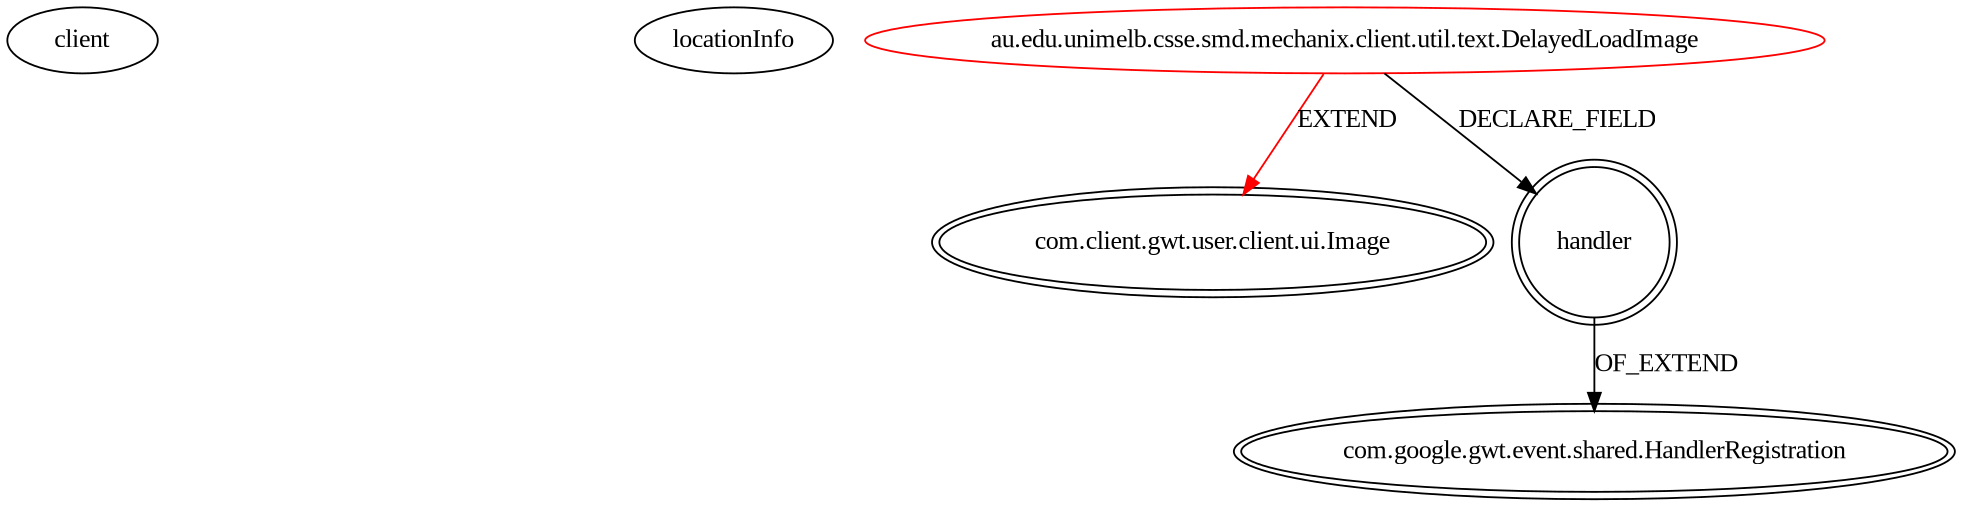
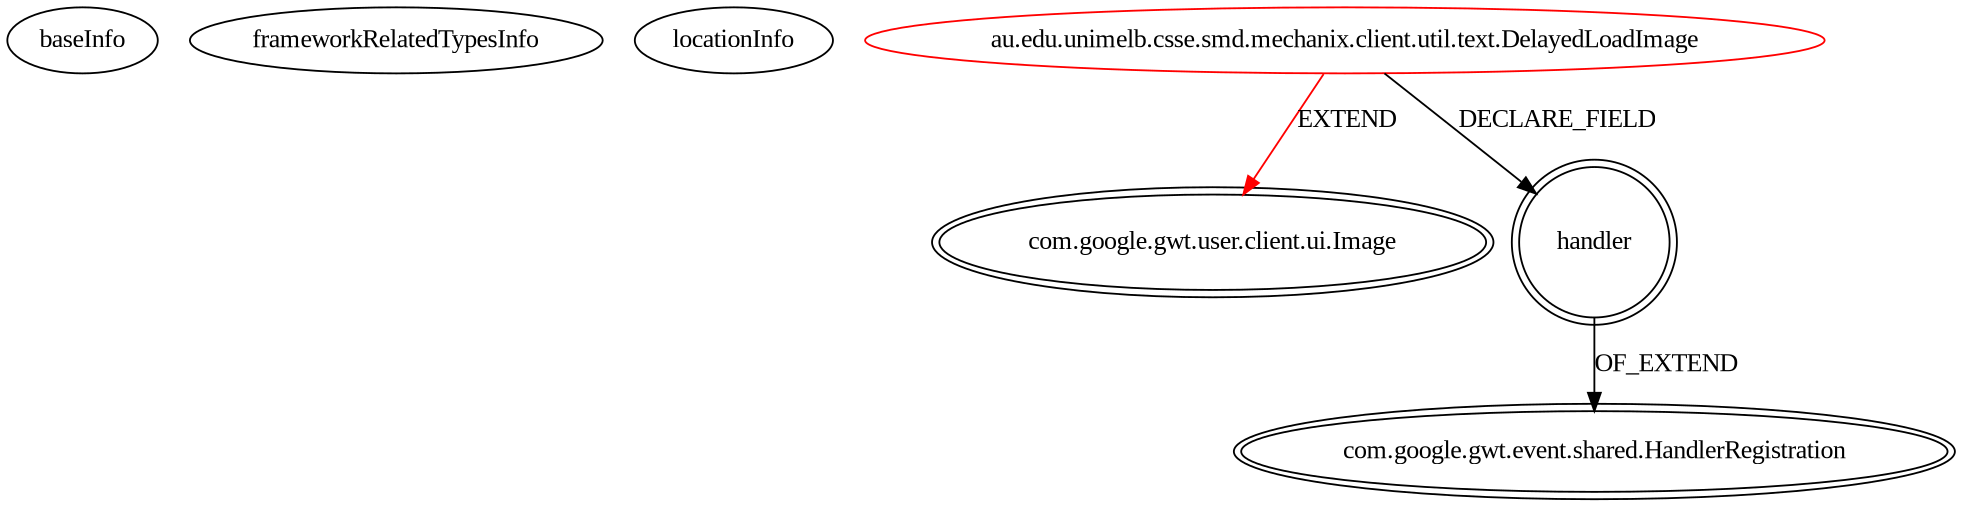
node "client": label "client" -> "baseInfo"
node "frameworkRelatedTypesInfo": added
node "com.client.gwt.user.client.ui.Image": label "com.client.gwt.user.client.ui.Image" -> "com.google.gwt.user.client.ui.Image"
